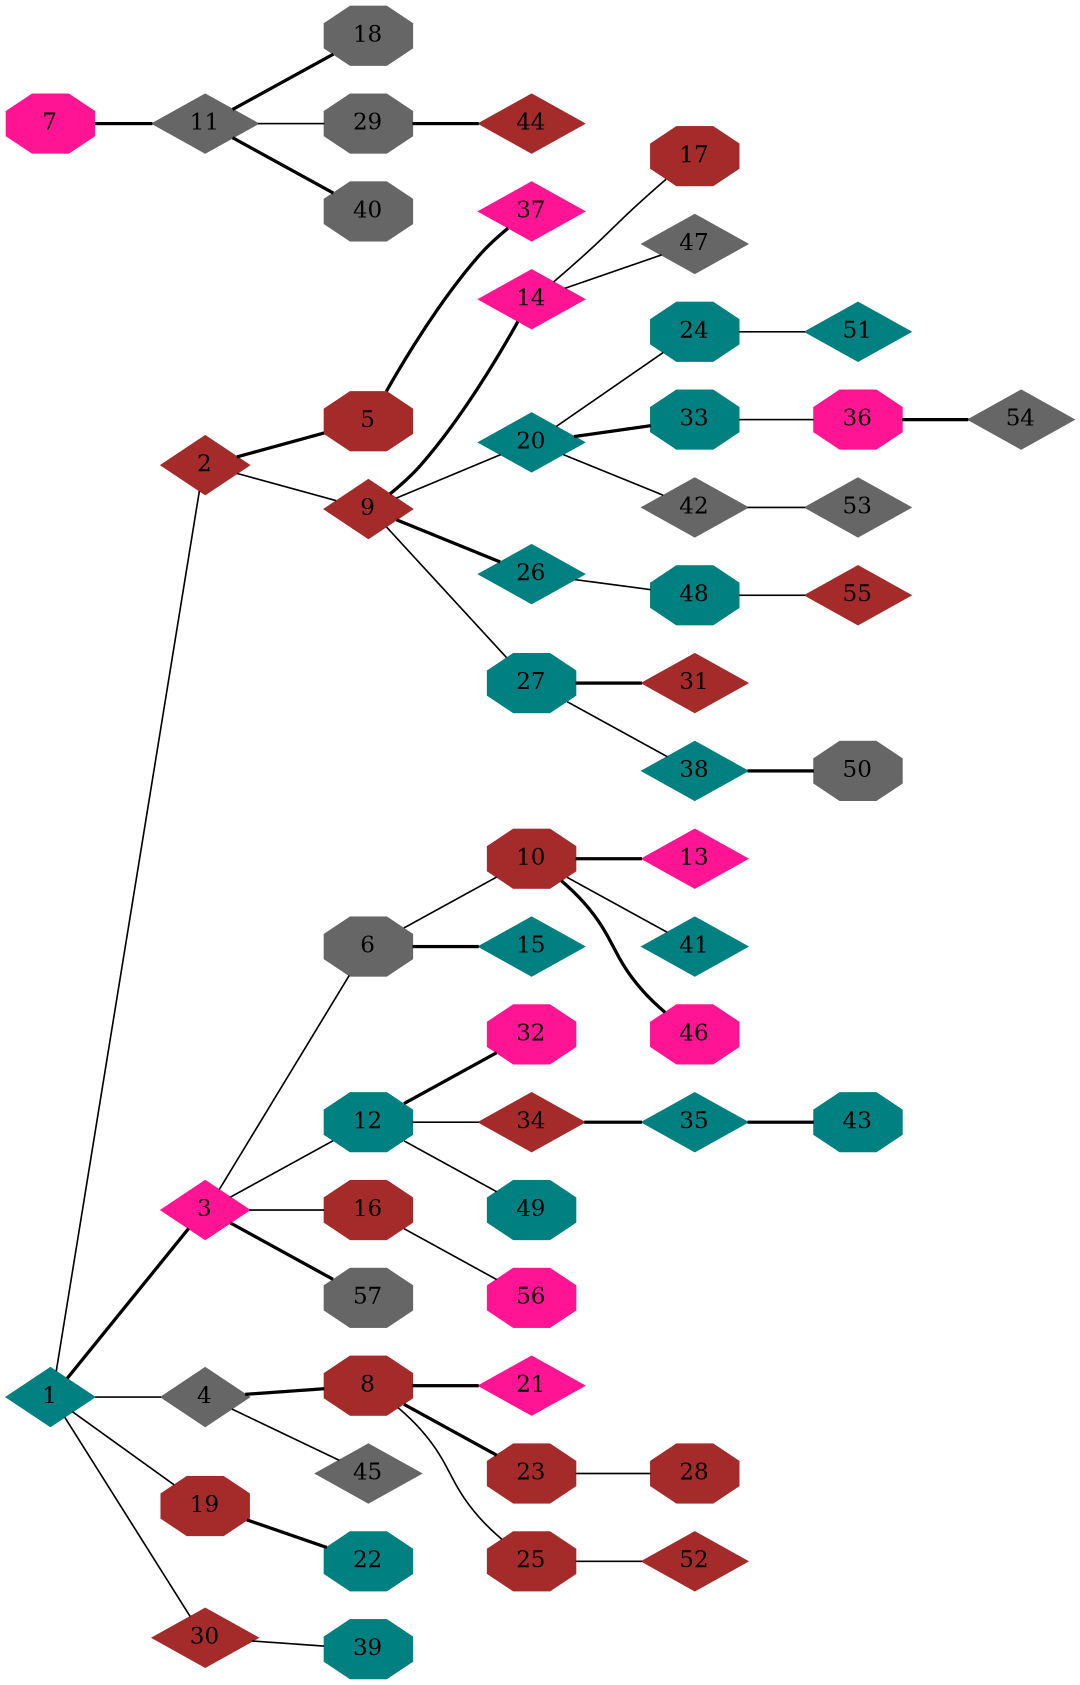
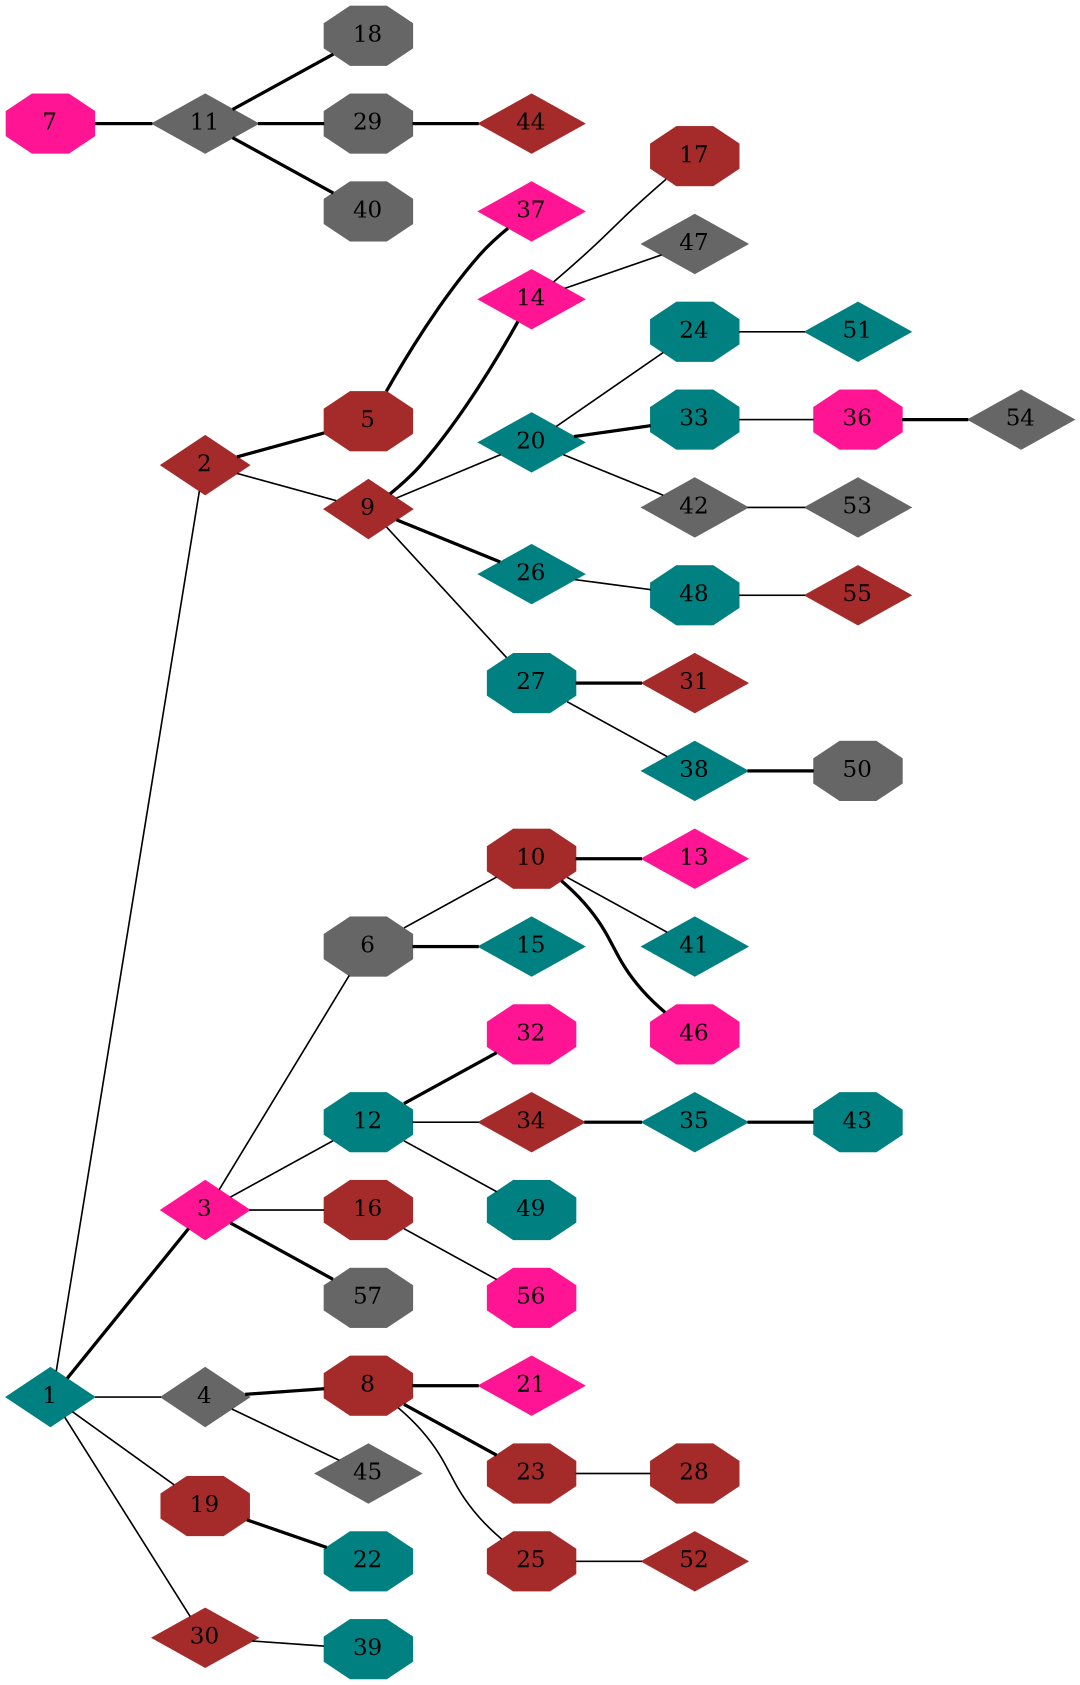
edge "11" -- "29": style solid -> bold
